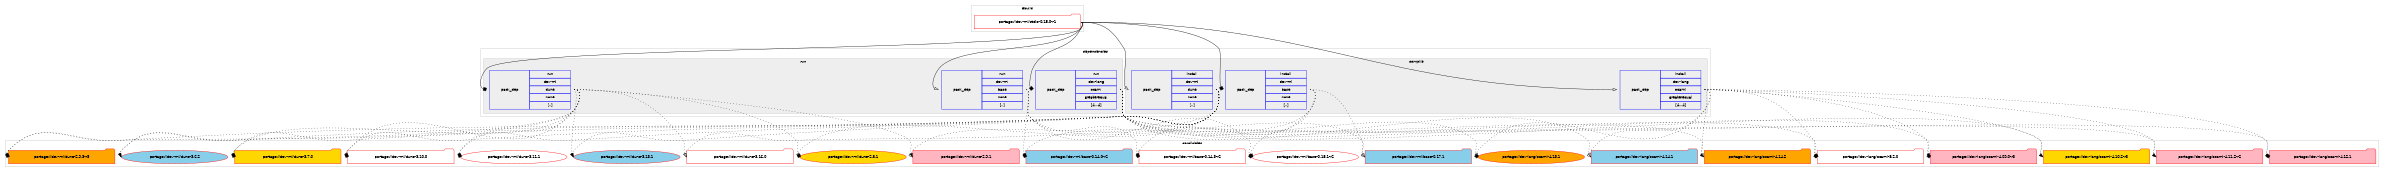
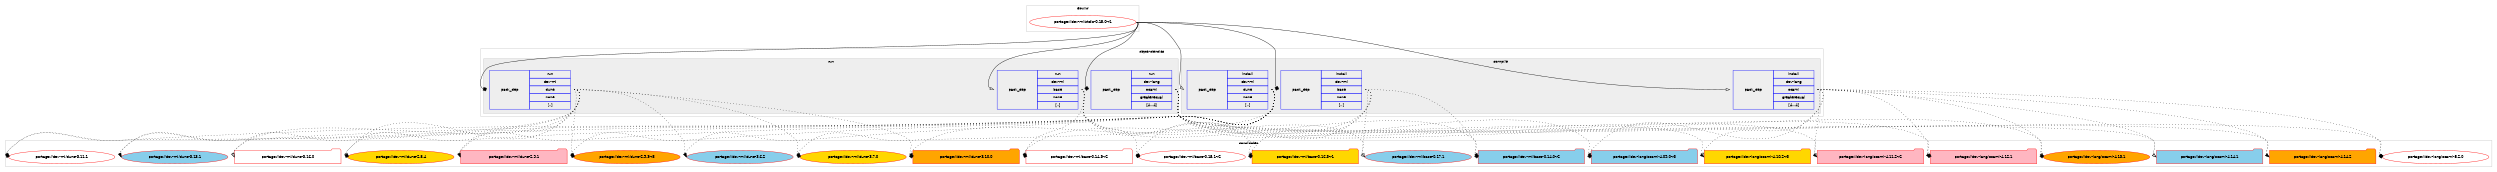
node "portage://dev-ml/stdio-0.15.0-r1": shape folder -> ellipse
node "portage://dev-ml/dune-2.9.3-r3": shape folder -> ellipse
node "portage://dev-ml/dune-3.7.0": shape folder -> ellipse
node "portage://dev-ml/dune-3.10.0": fillcolor white -> orange
node "portage://dev-ml/dune-2.8.1": label "portage://dev-ml/dune-2.8.1" -> "portage://dev-ml/dune-2.8.4"
node "portage://dev-ml/base-0.16.3-r1": added
node "portage://dev-ml/base-0.17.1": shape folder -> ellipse
node "portage://dev-lang/ocaml-5.2.0": shape folder -> ellipse
node "portage://dev-lang/ocaml-4.09.0-r3": fillcolor lightpink -> skyblue
